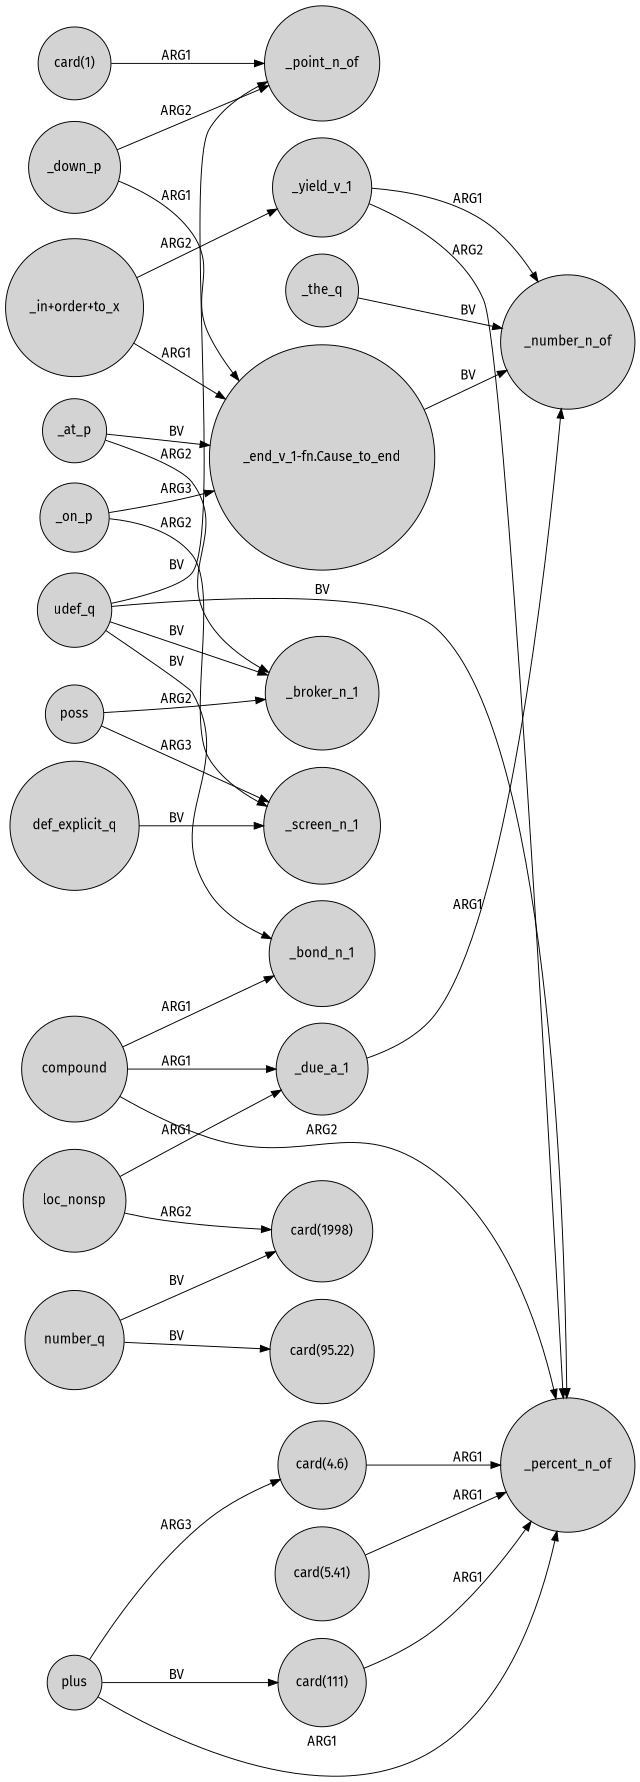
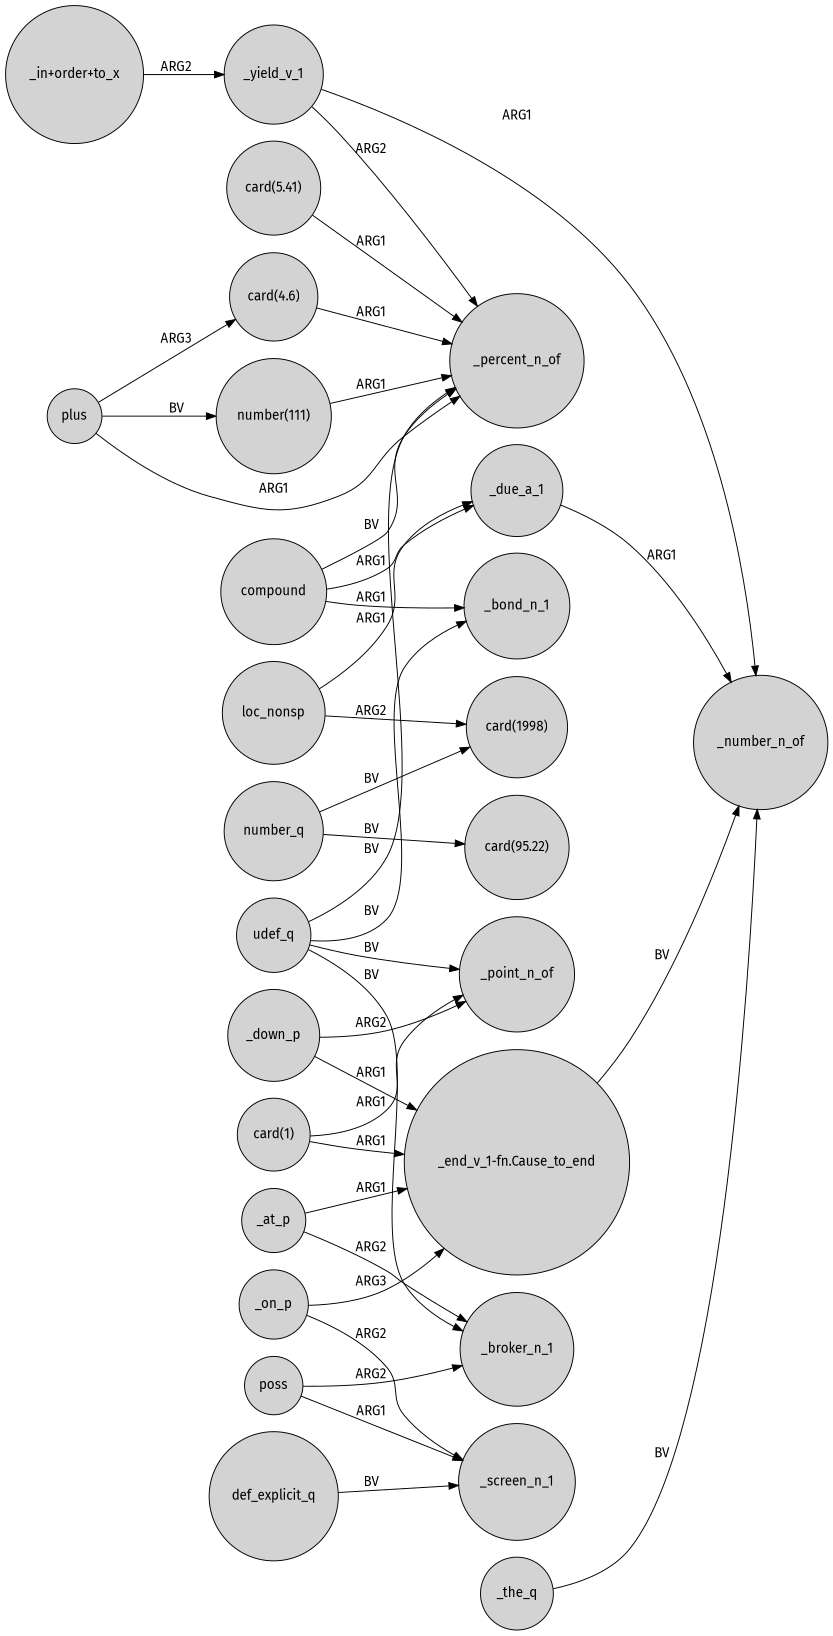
edge "_in+order+to_x" -> "_end_v_1-fn.Cause_to_end": now "card(1)" -> "_end_v_1-fn.Cause_to_end"
edge "_at_p" -> "_end_v_1-fn.Cause_to_end": label "BV" -> "ARG1"
edge "poss" -> "_screen_n_1": label "ARG3" -> "ARG1"
edge "compound" -> "_percent_n_of": label "ARG2" -> "BV"
node "card(111)": label "card(111)" -> "number(111)"
